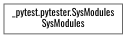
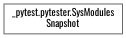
node "_pytest.pytester.SysModules SysModules": label "_pytest.pytester.SysModules SysModules" -> "_pytest.pytester.SysModules Snapshot"
